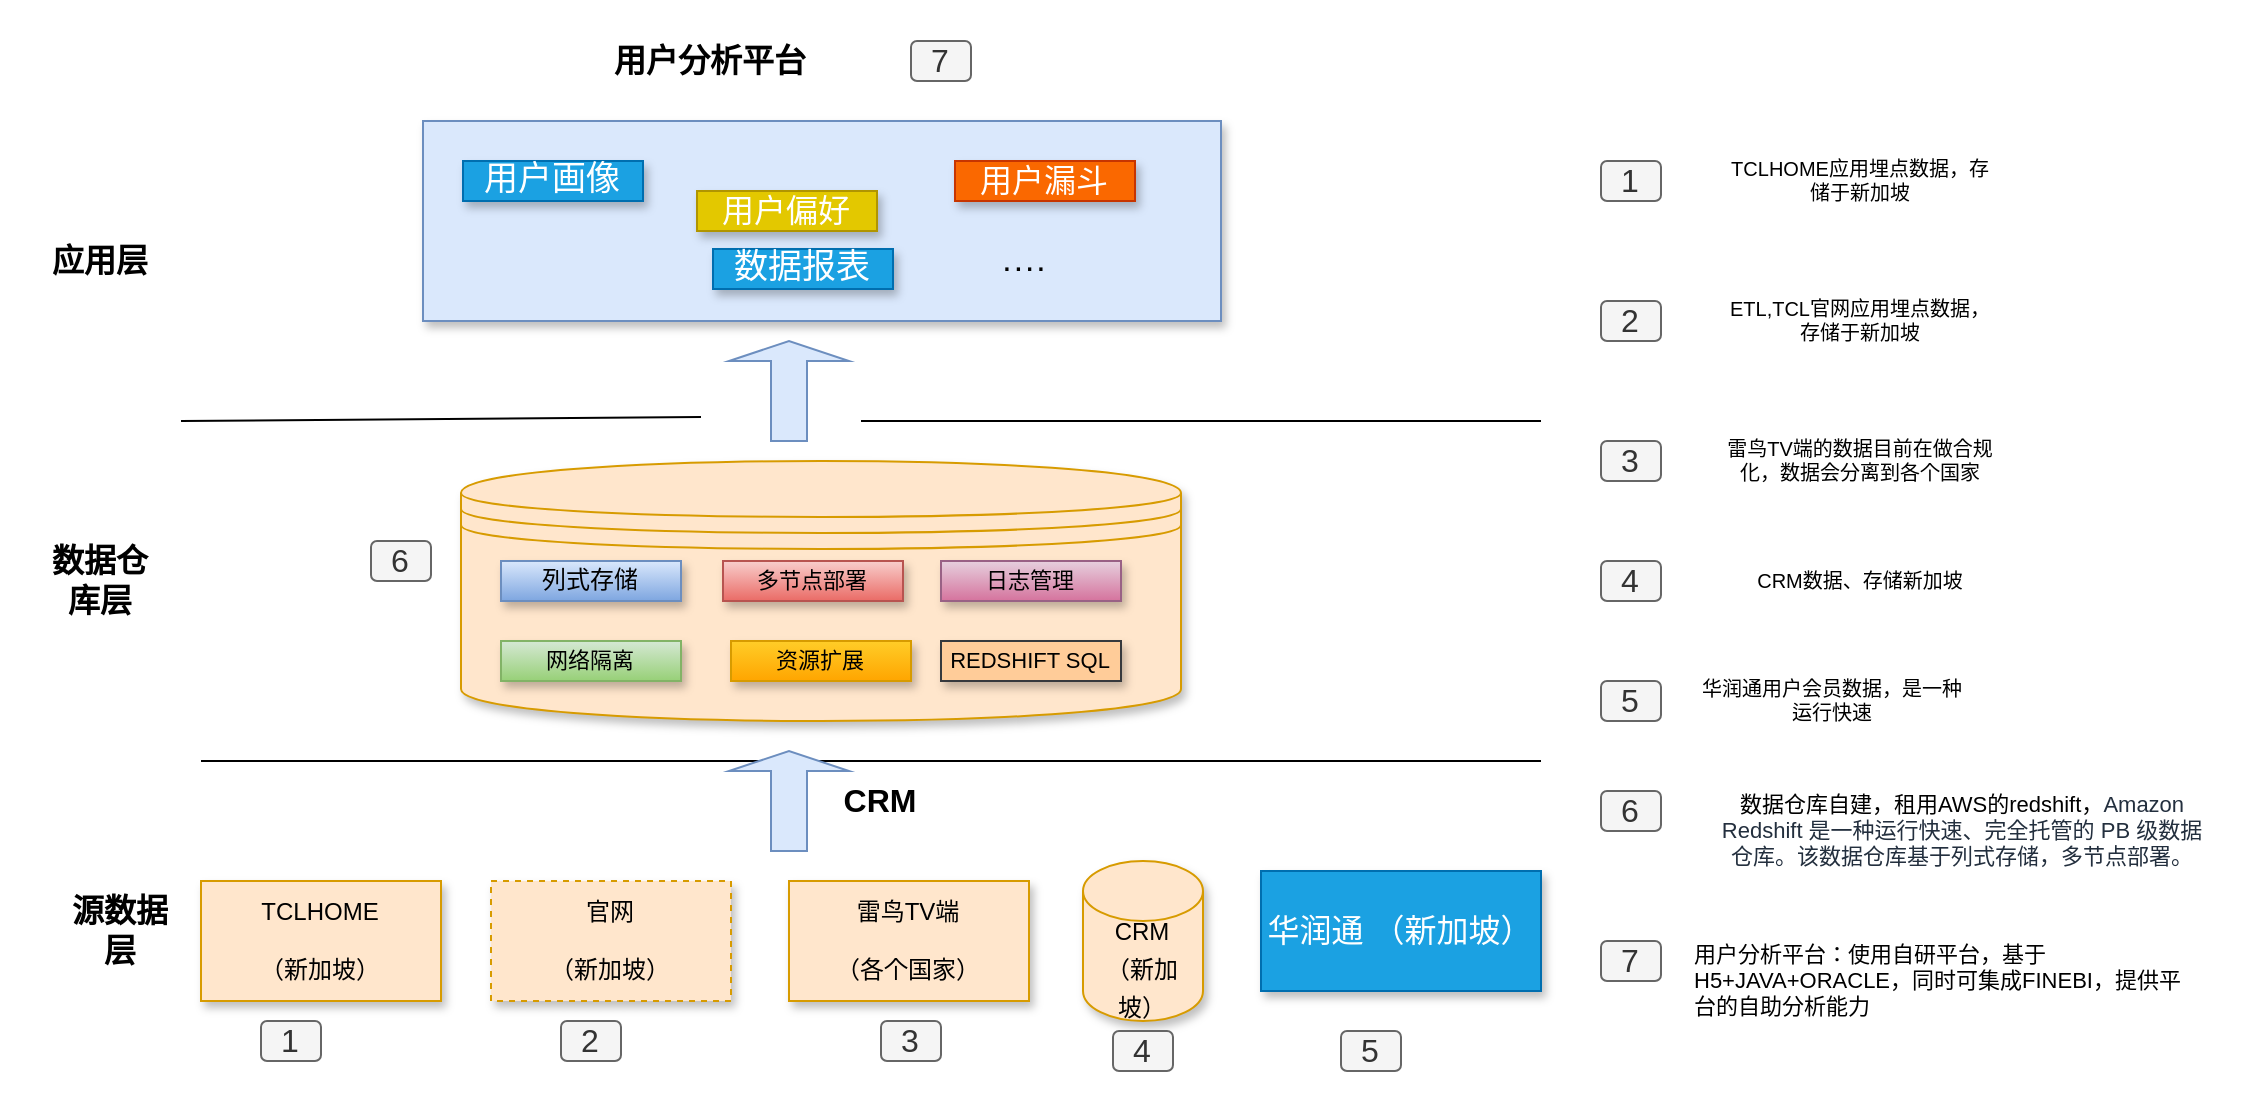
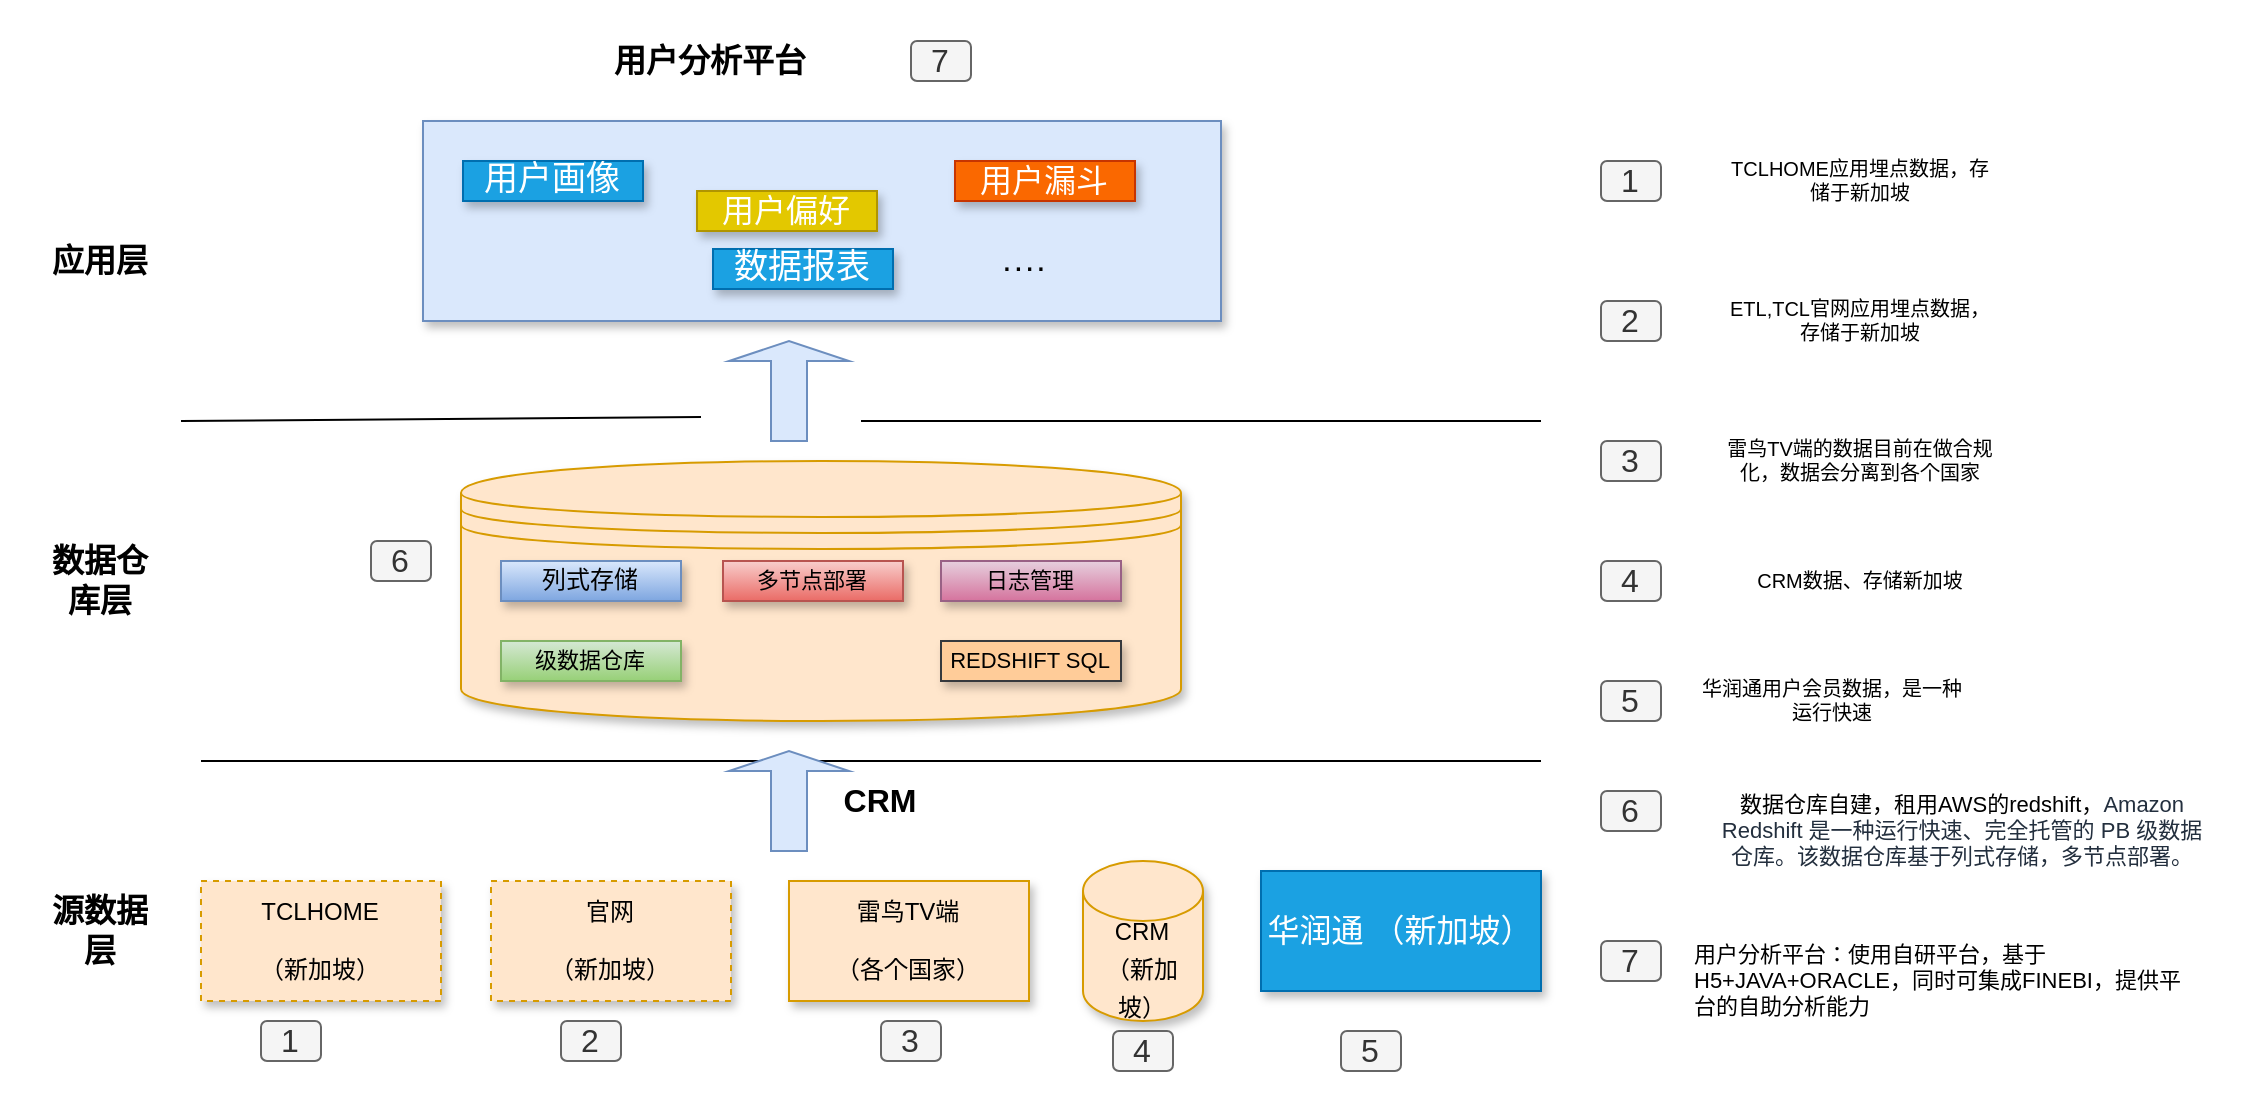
node "网络隔离": label "网络隔离" -> "级数据仓库"
node "资源扩展": removed
node "源数据层": moved (121, 931) -> (101, 931)
node "TCLHOME （新加坡）": style solid -> dashed
